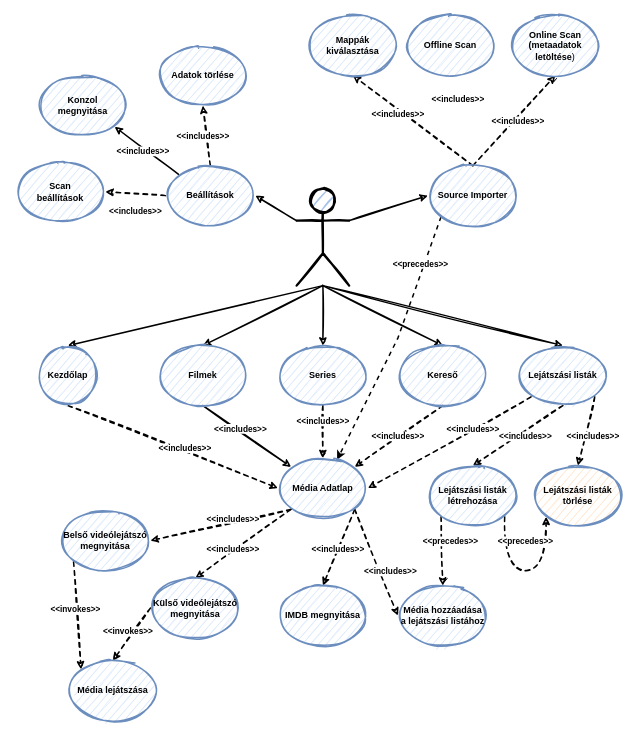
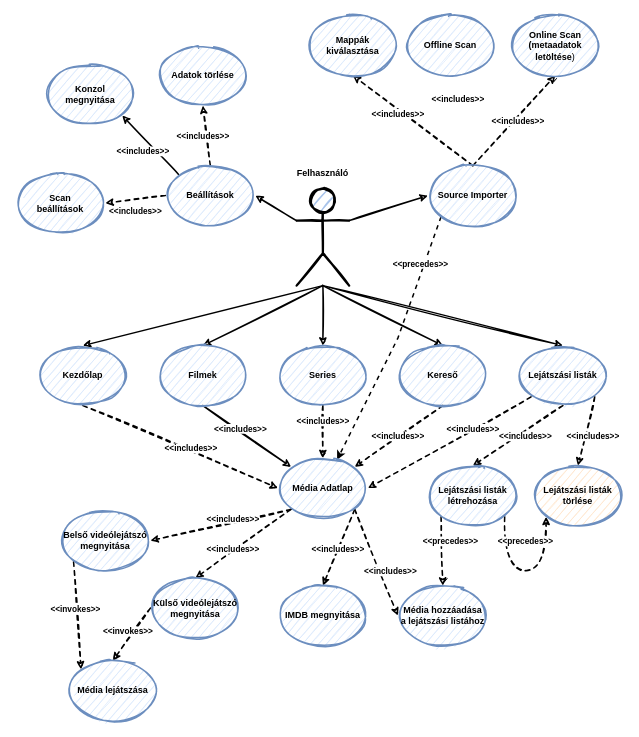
node "Konzol megnyitása": moved (83, 105) -> (90, 94)
node "Felhasználó": added
node "Scan beállítások": moved (60, 192) -> (60, 203)
node "Kezdőlap": size 60x60 -> 90x60
